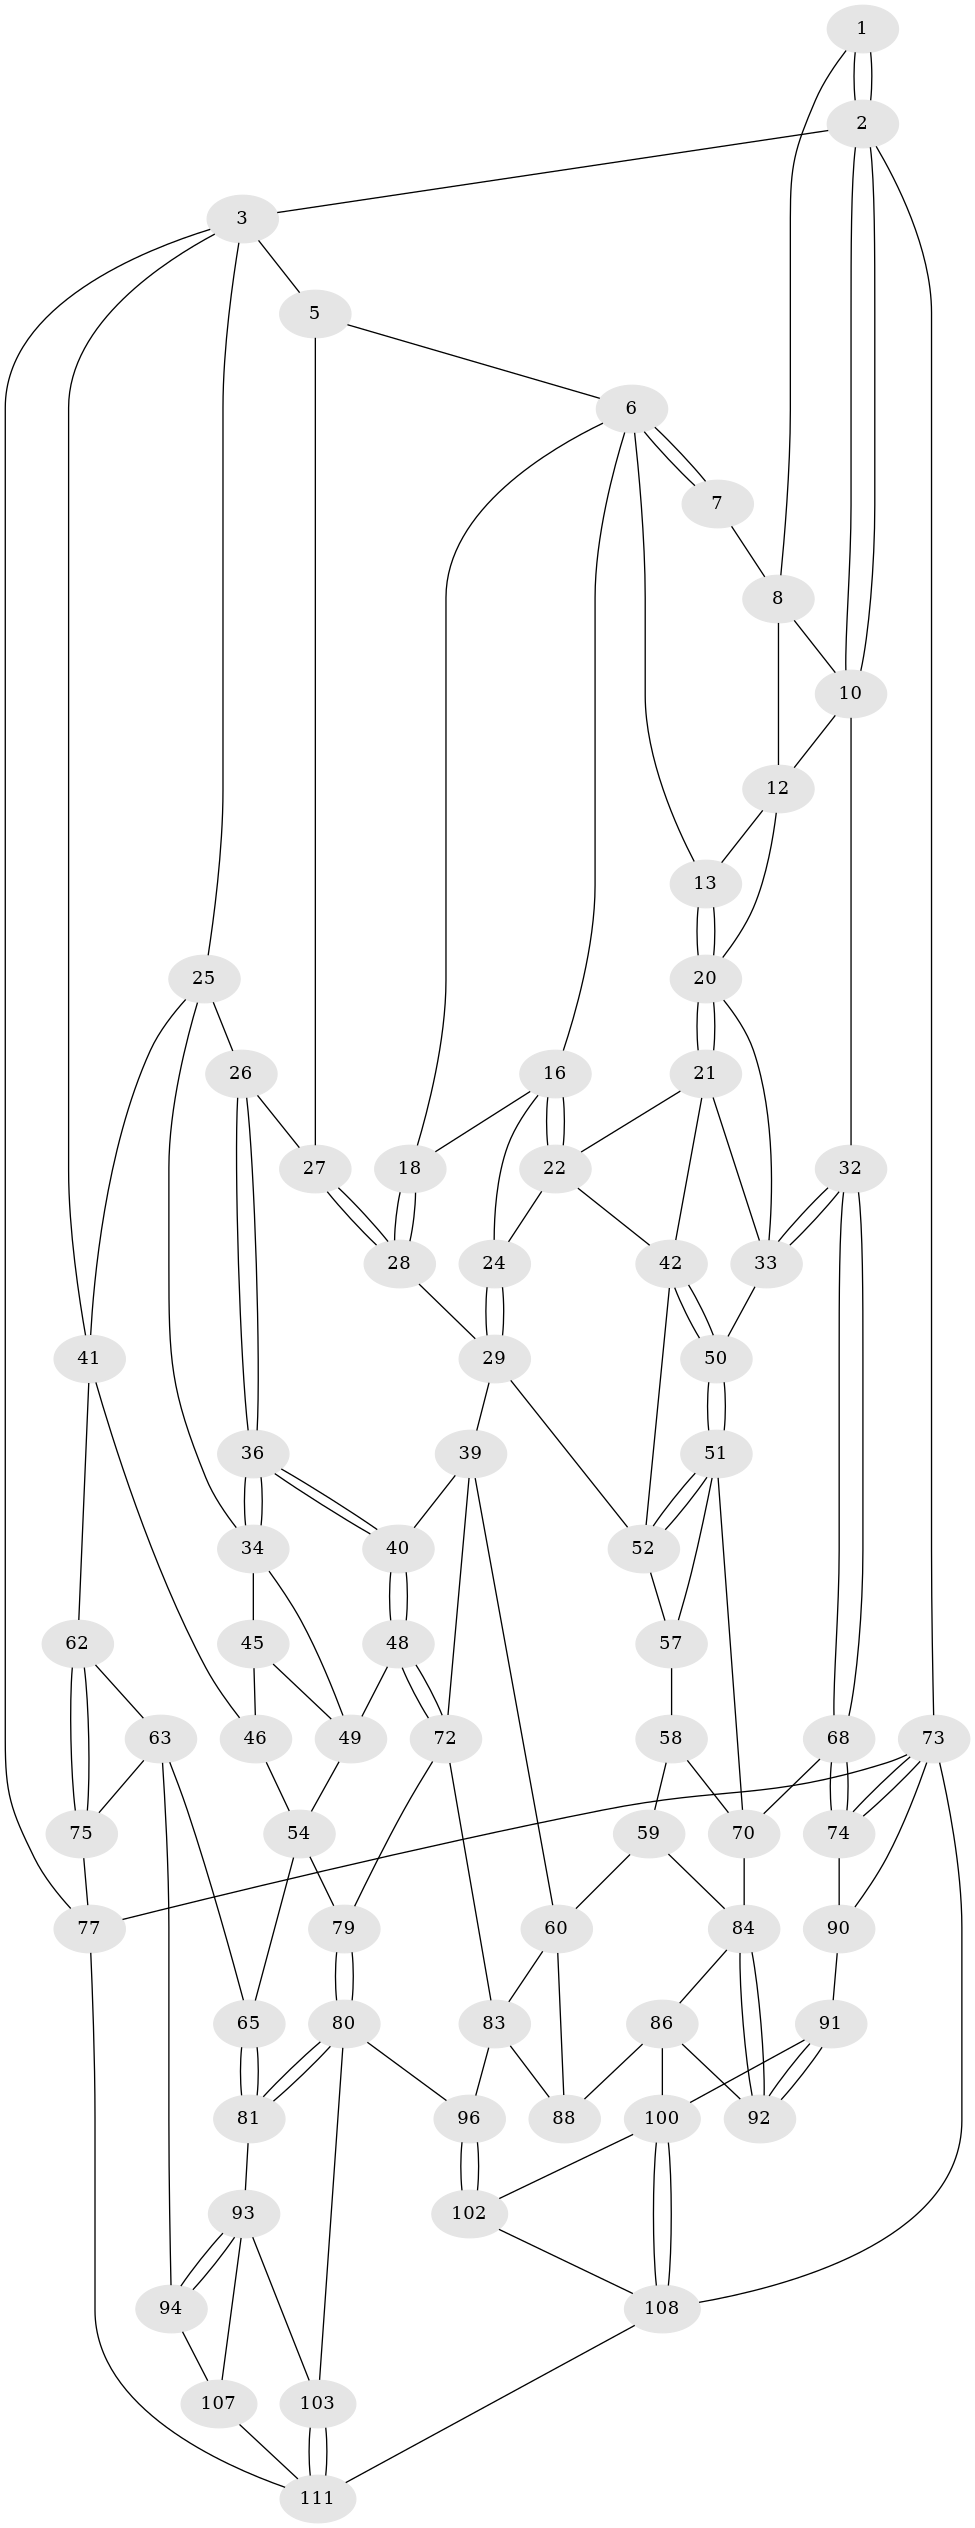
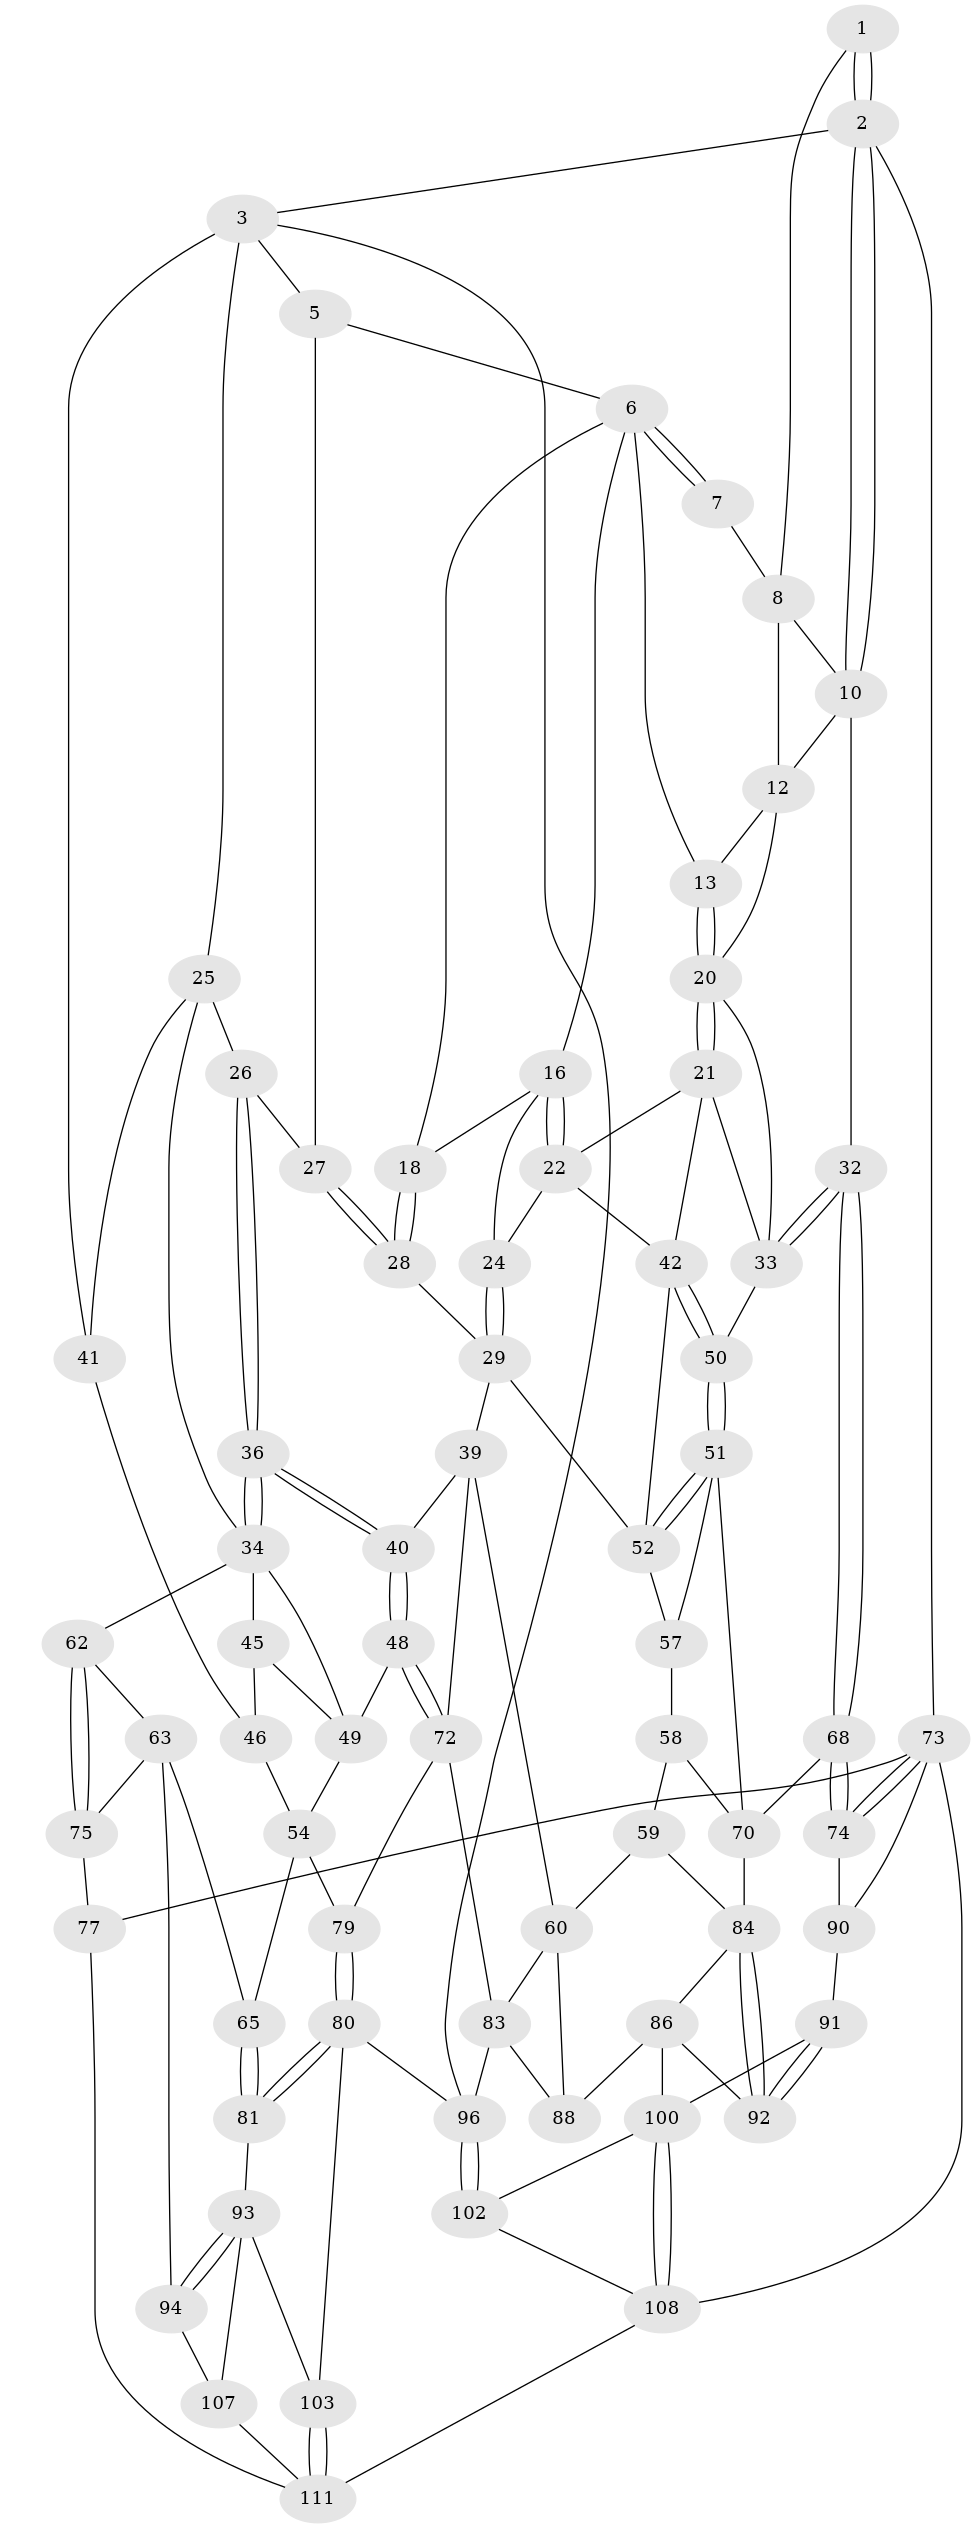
edge "3" -- "77": now "3" -- "96"
edge "41" -- "62": now "34" -- "62"
